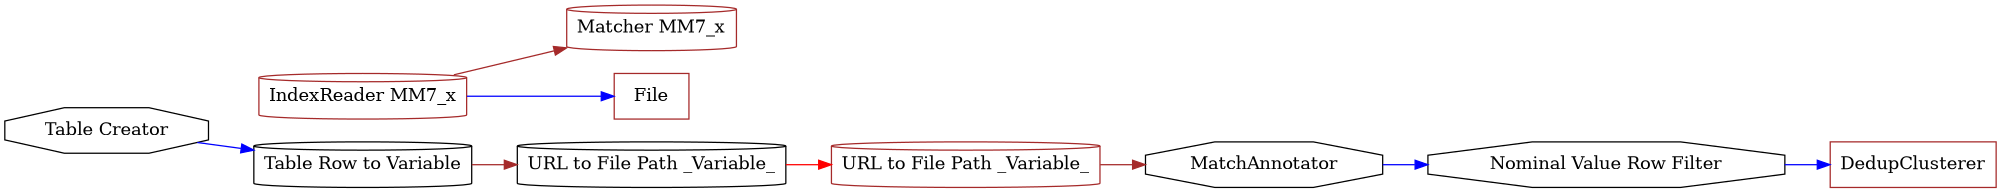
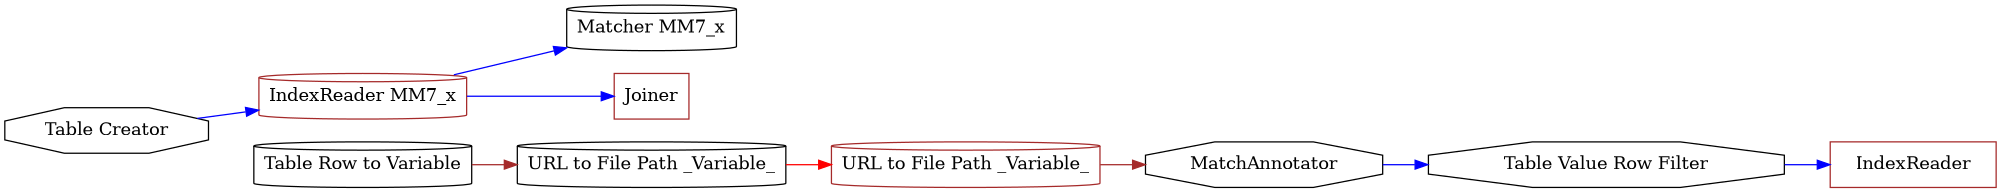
node "Matcher MM7_x": color brown -> black
edge "IndexReader MM7_x" -> "Matcher MM7_x": color brown -> blue
node "File": label "File" -> "Joiner"
edge "Table Creator" -> "Table Row to Variable": now "Table Creator" -> "IndexReader MM7_x"
node "Nominal Value Row Filter": label "Nominal Value Row Filter" -> "Table Value Row Filter"
node "DedupClusterer": label "DedupClusterer" -> "IndexReader"
